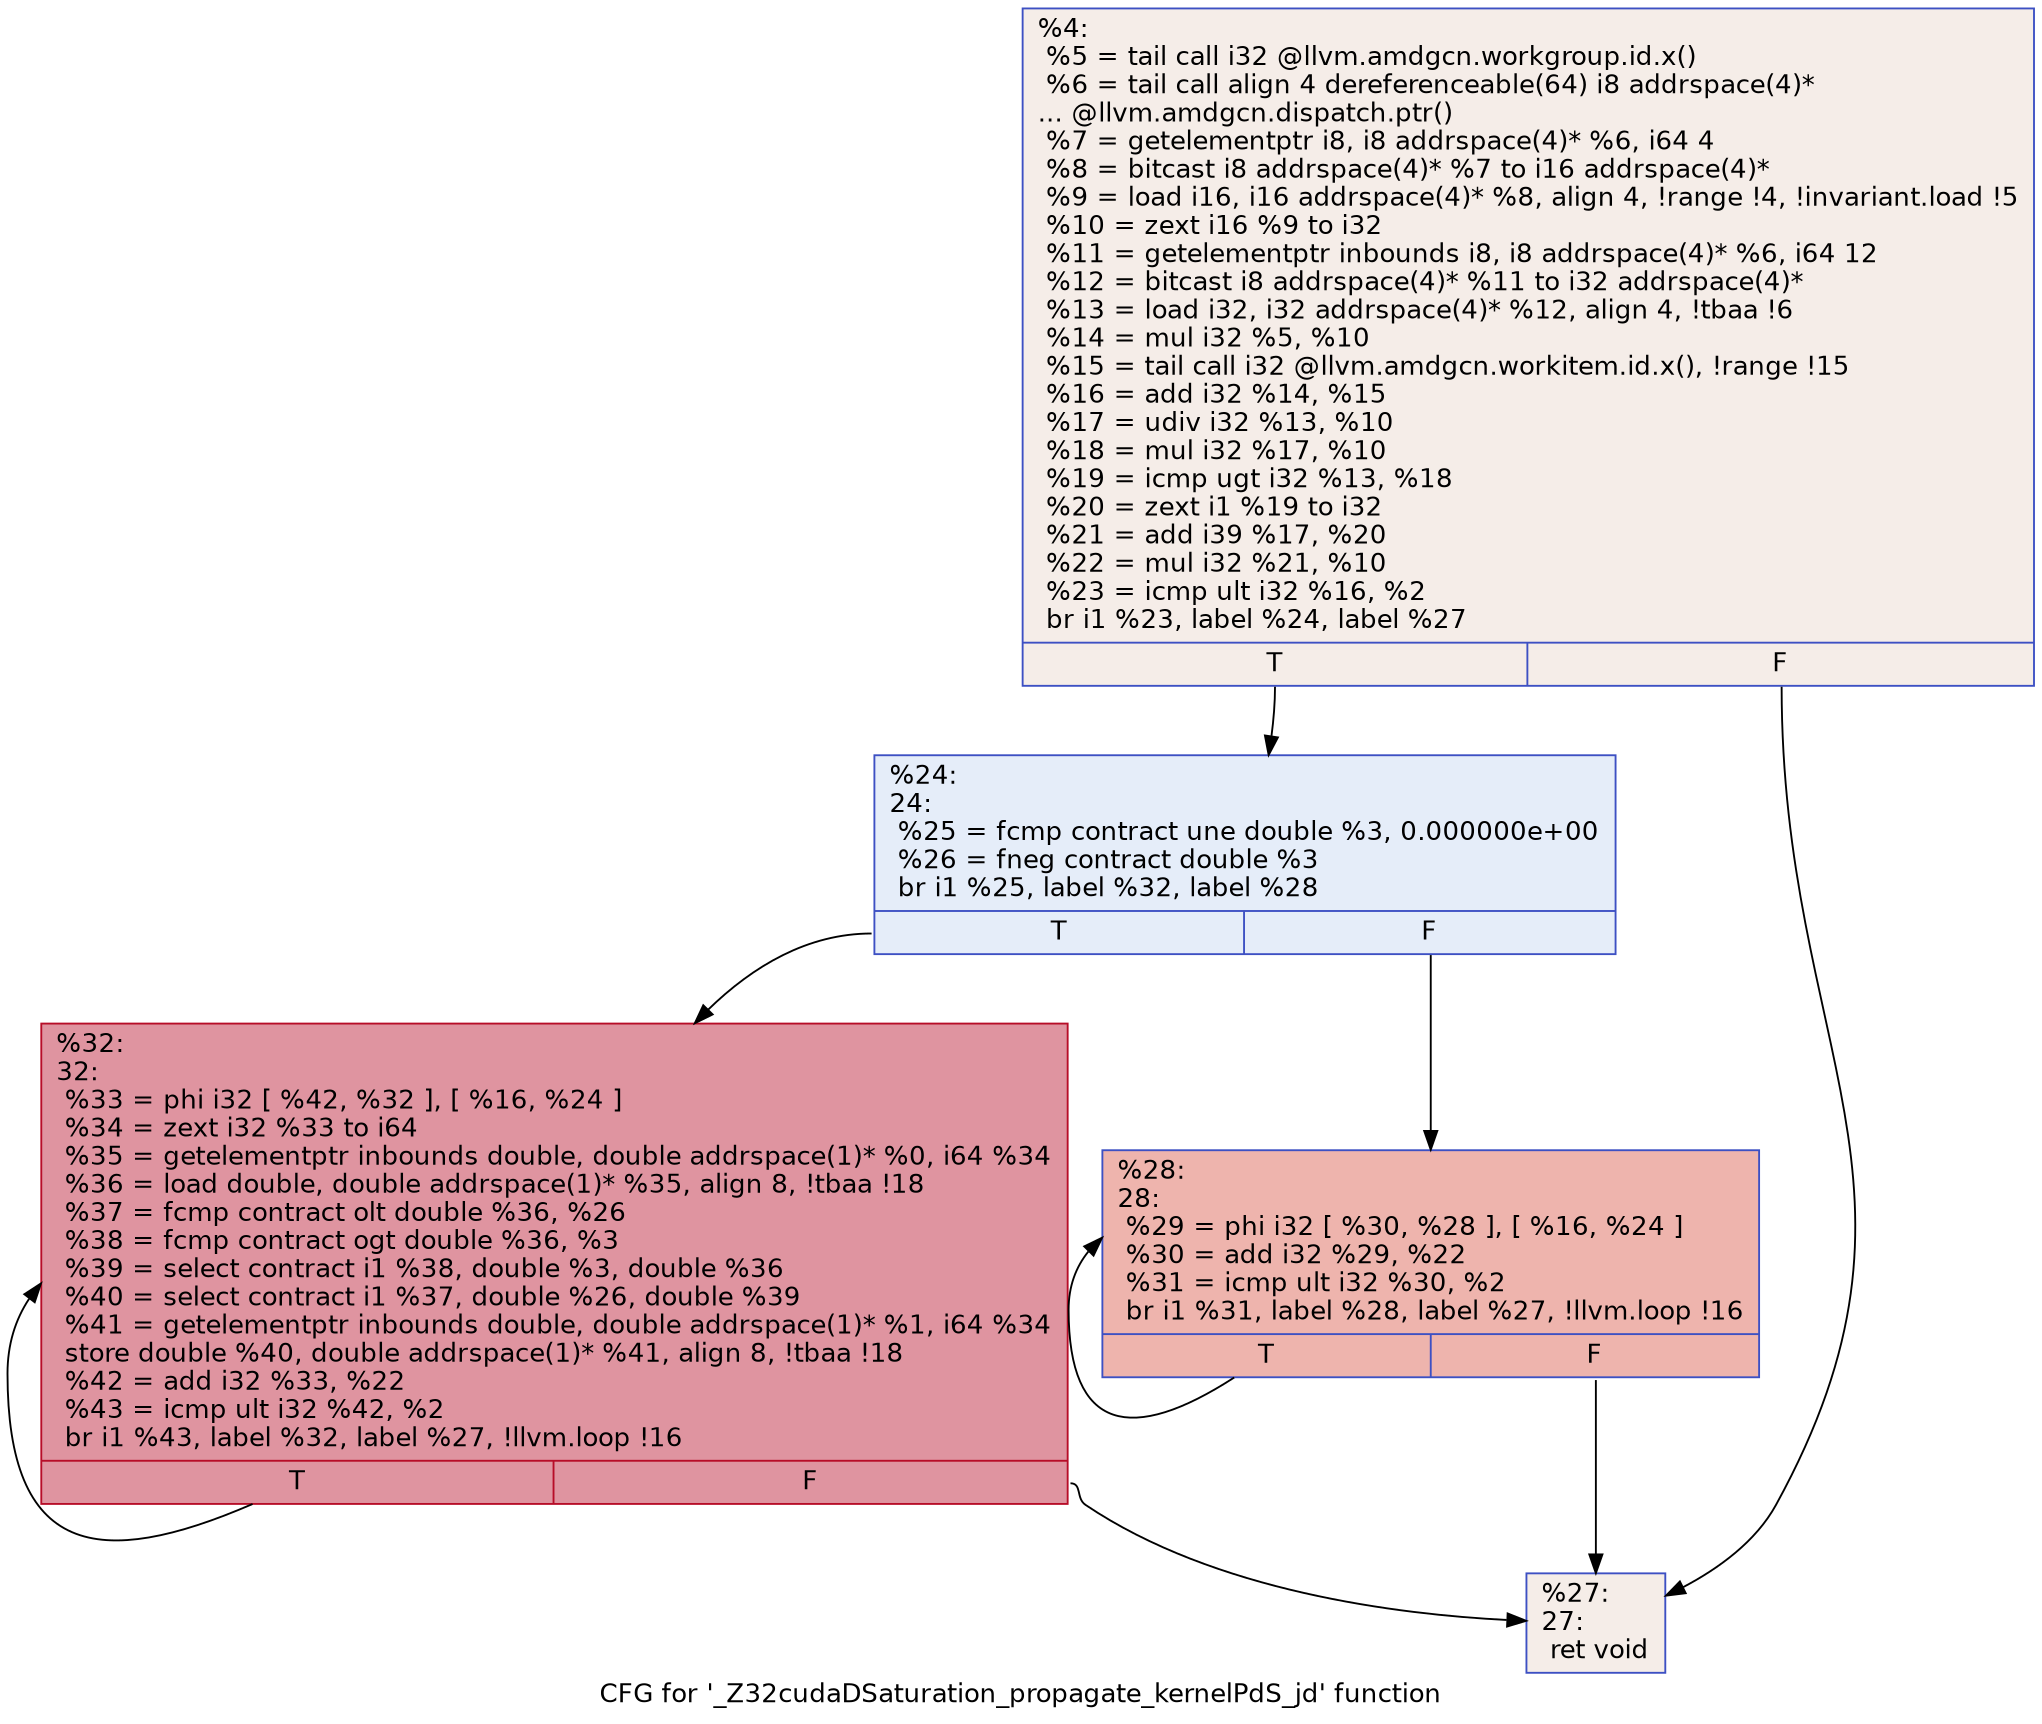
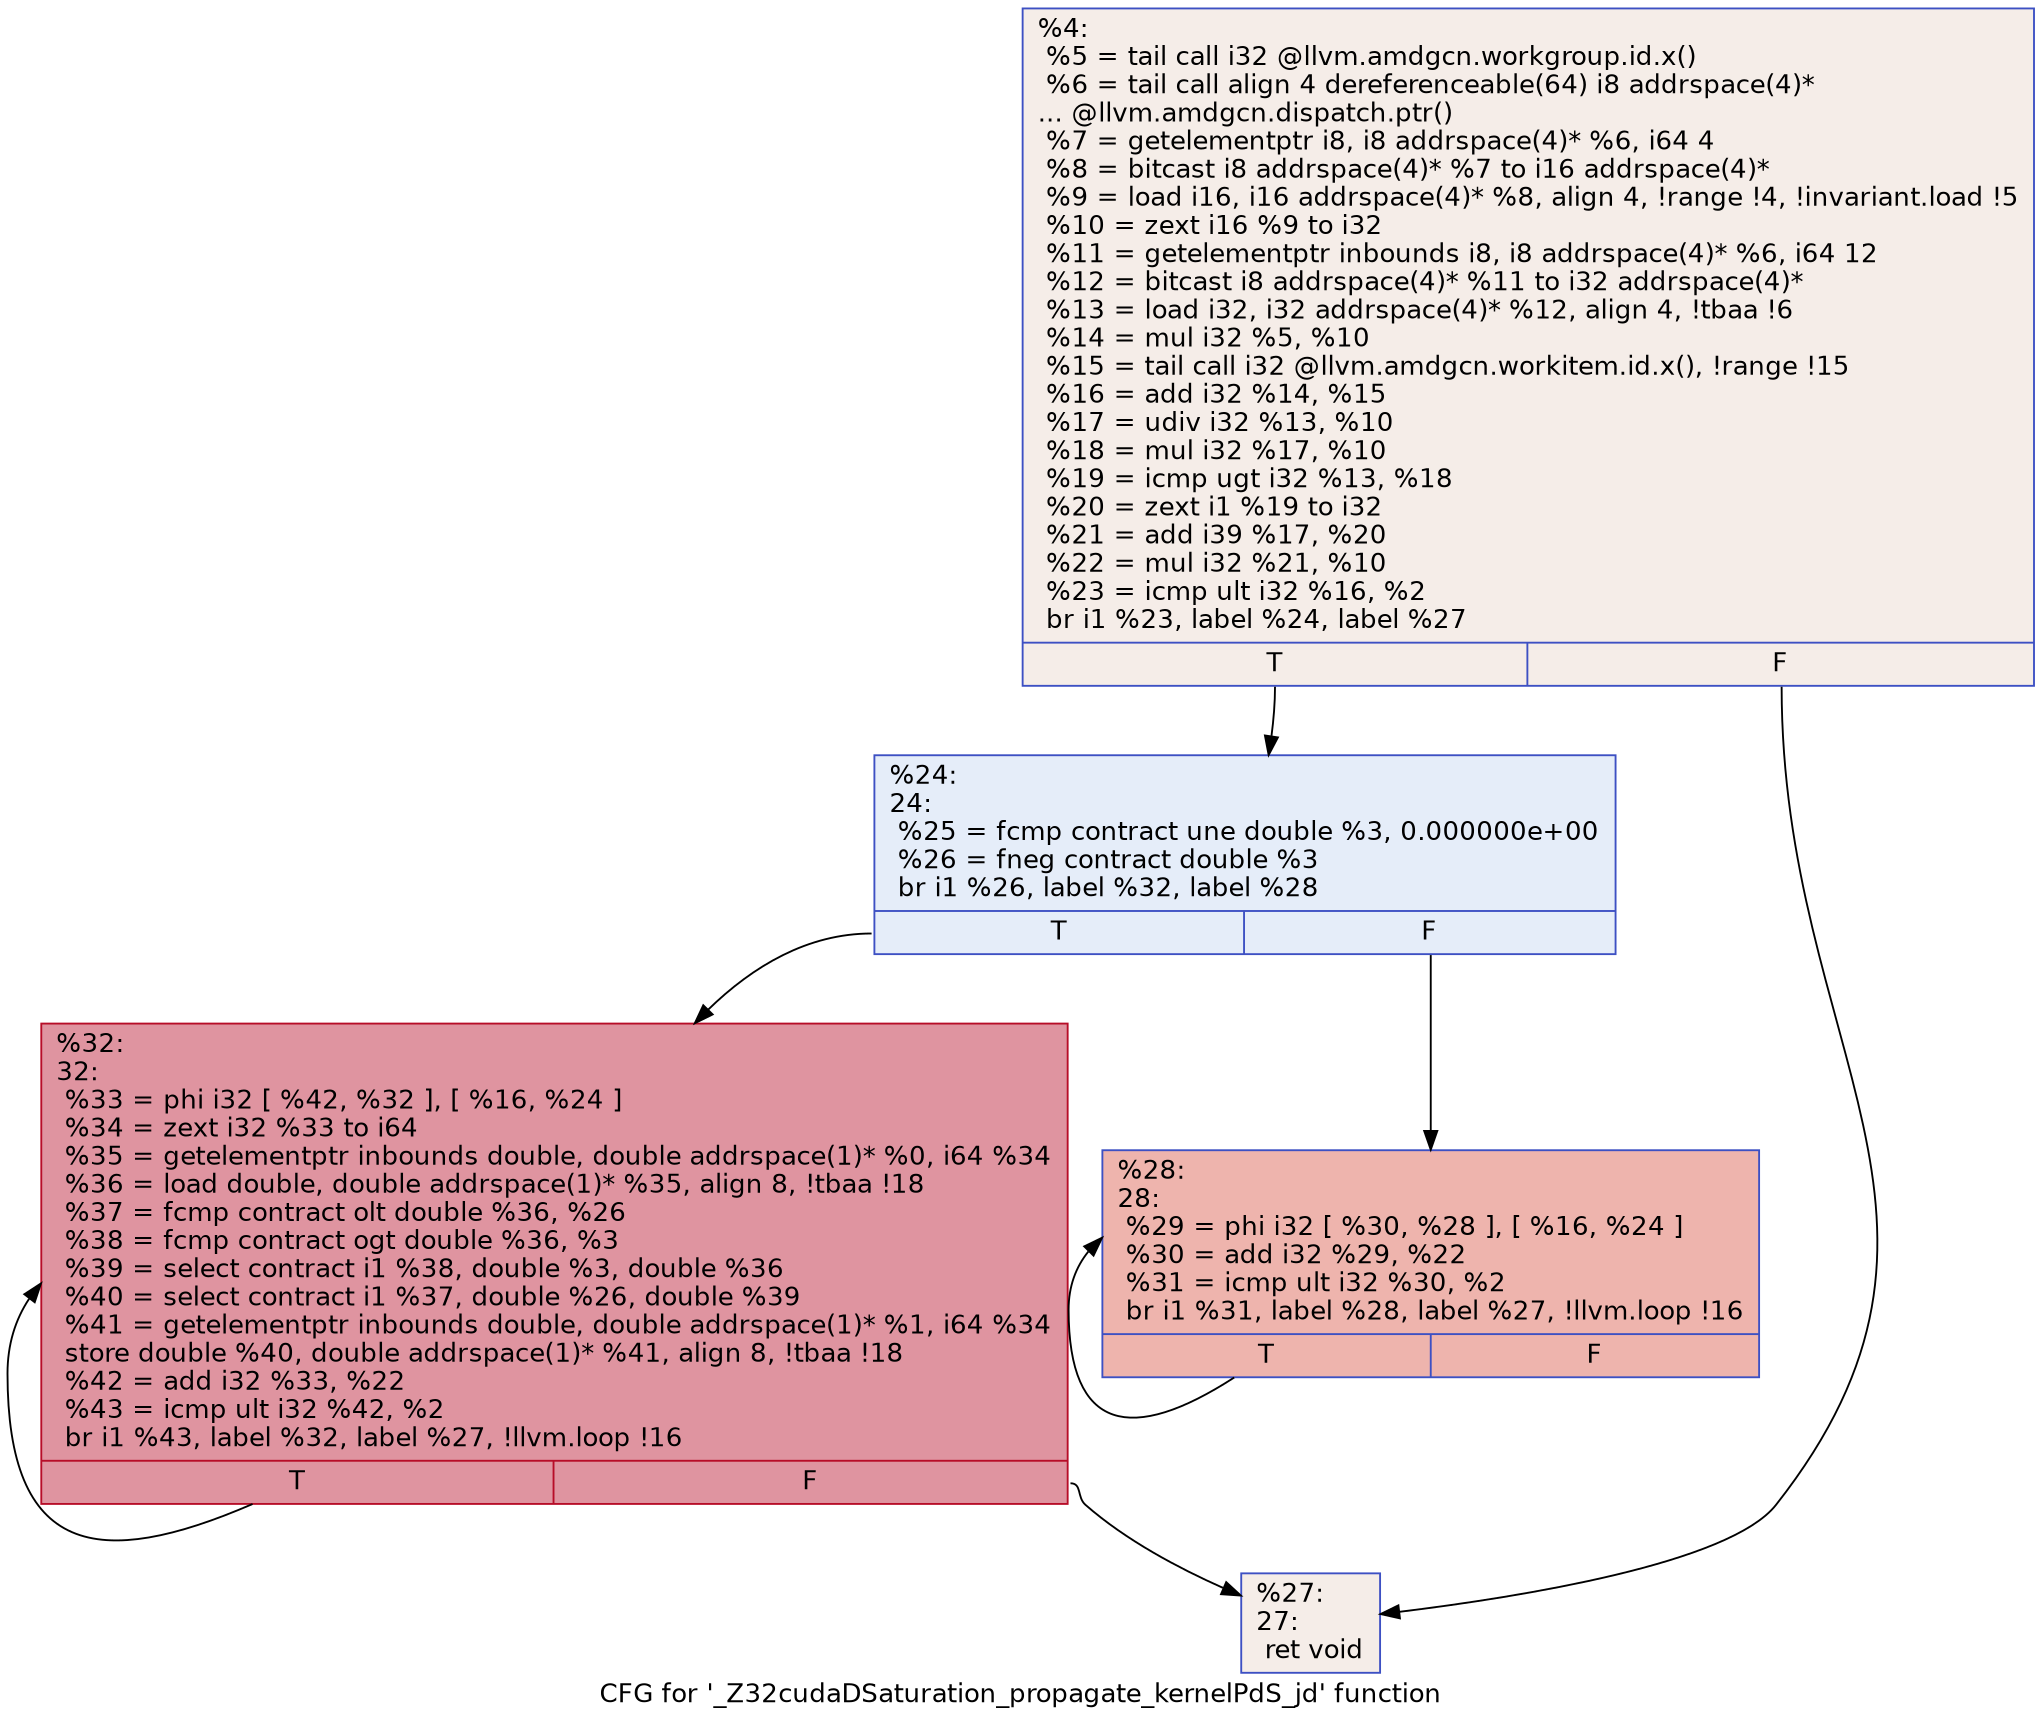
node "%24:": text "br i1 %25, label %32, label %28" -> "br i1 %26, label %32, label %28"
edge "%28:" -> "%27:": removed
